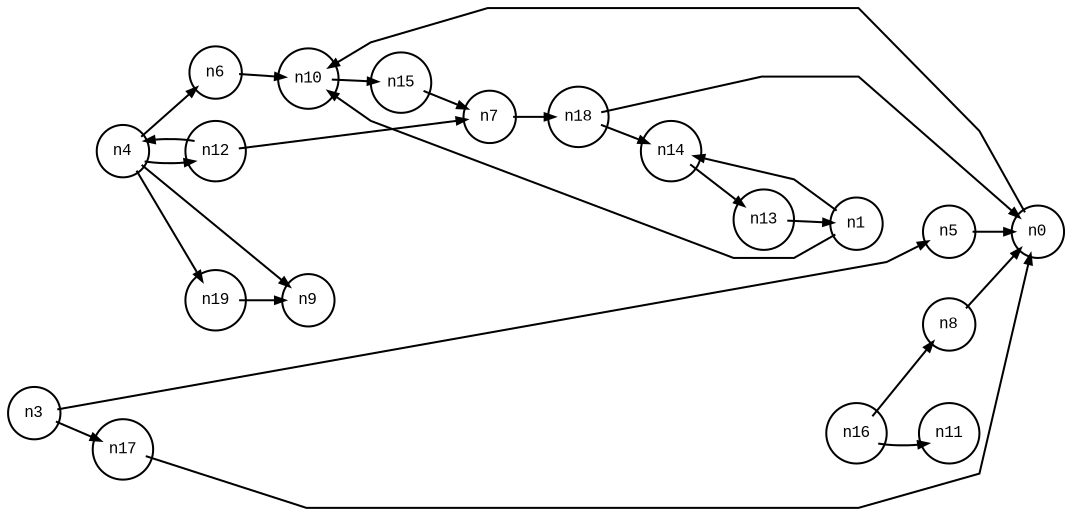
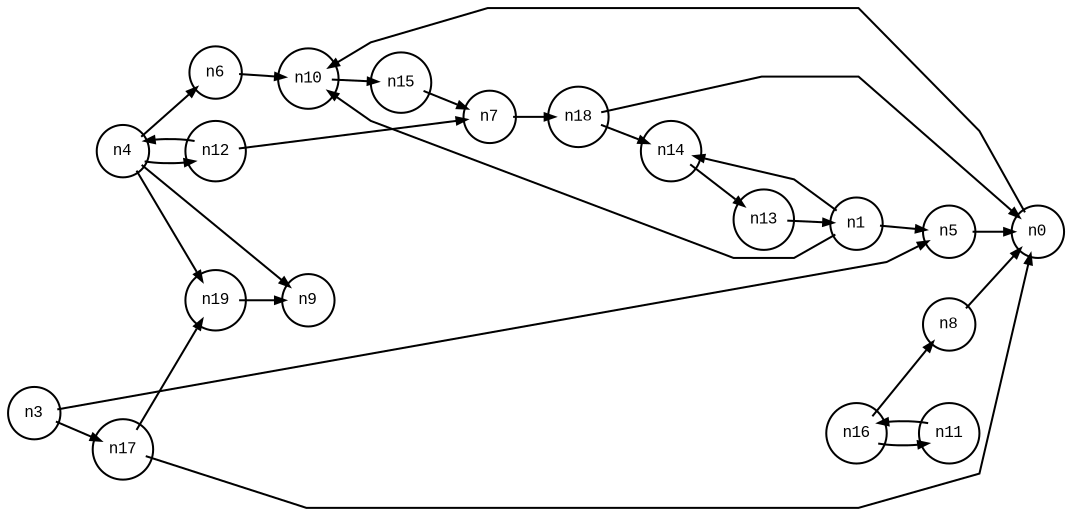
edge "n1" -> "n5": added
edge "n17" -> "n19": added
edge "n11" -> "n16": added
